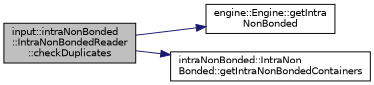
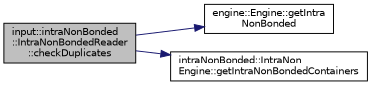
node "intraNonBonded::IntraNon Bonded::getIntraNonBondedContainers": label "intraNonBonded::IntraNon Bonded::getIntraNonBondedContainers" -> "intraNonBonded::IntraNon Engine::getIntraNonBondedContainers"
